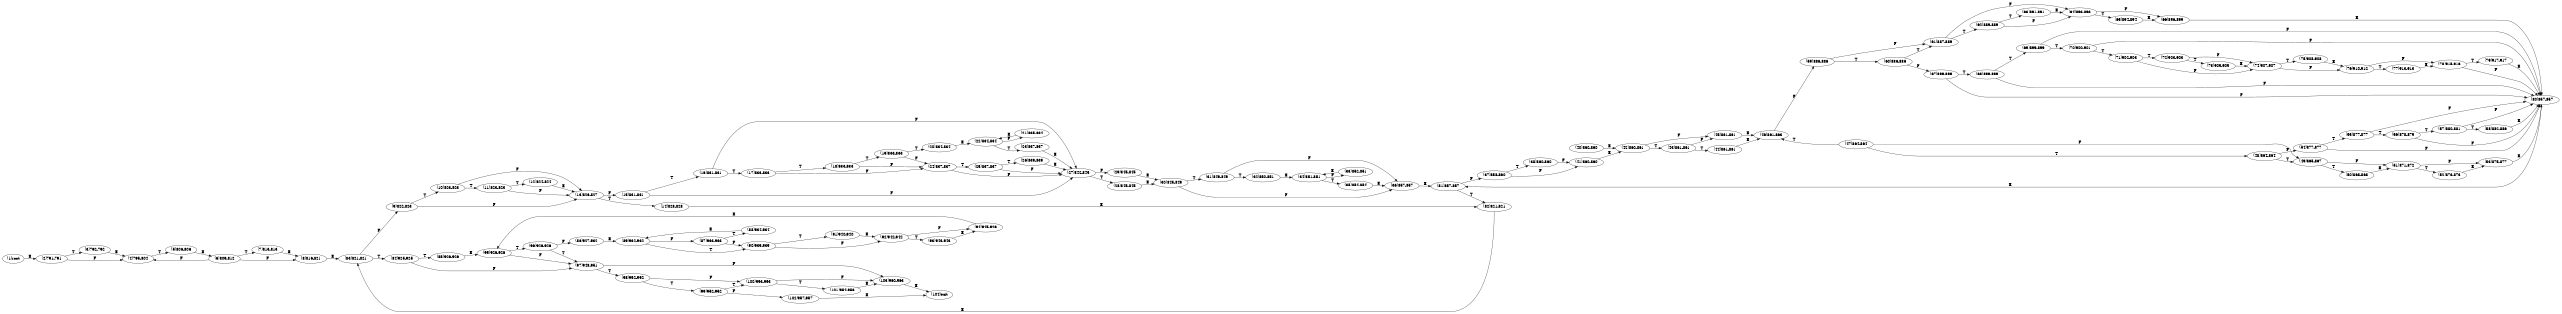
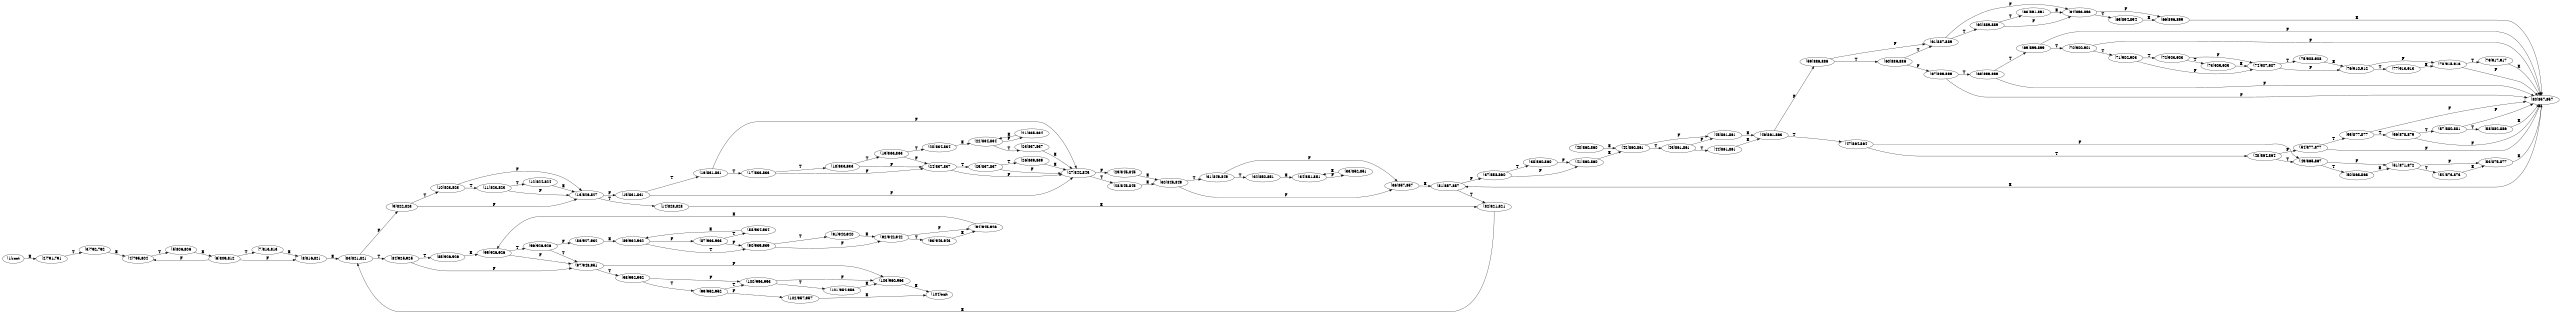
edge "(47)864-864" -> "(46)861-863": reversed
node "(35)854-854": removed
edge "(2)791-791" -> "(4)795-804": removed, label "F"
